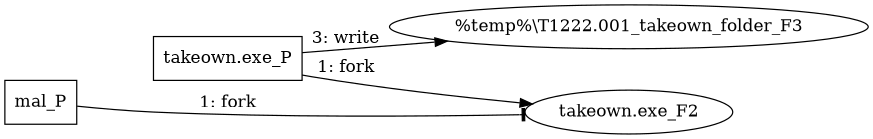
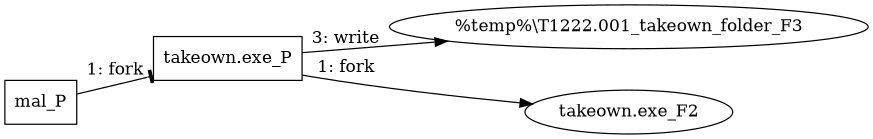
edge "mal_P" -> "takeown.exe_F2": now "mal_P" -> "takeown.exe_P"
